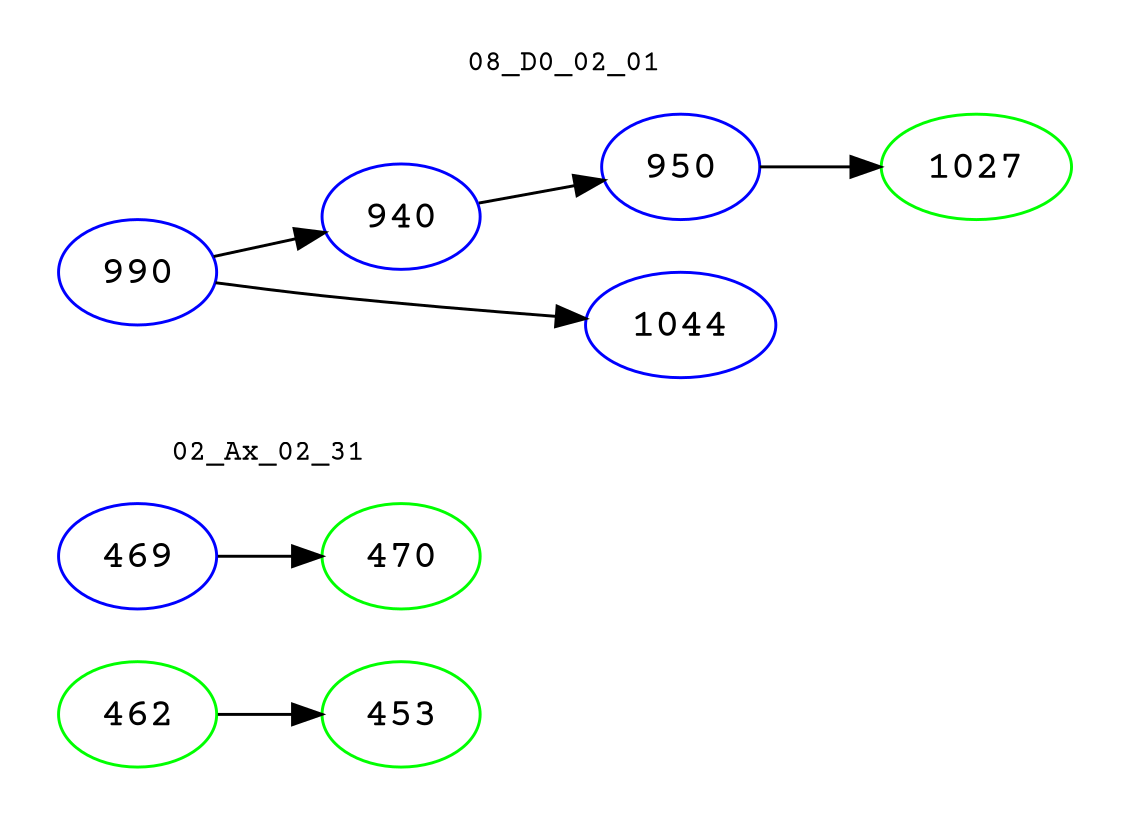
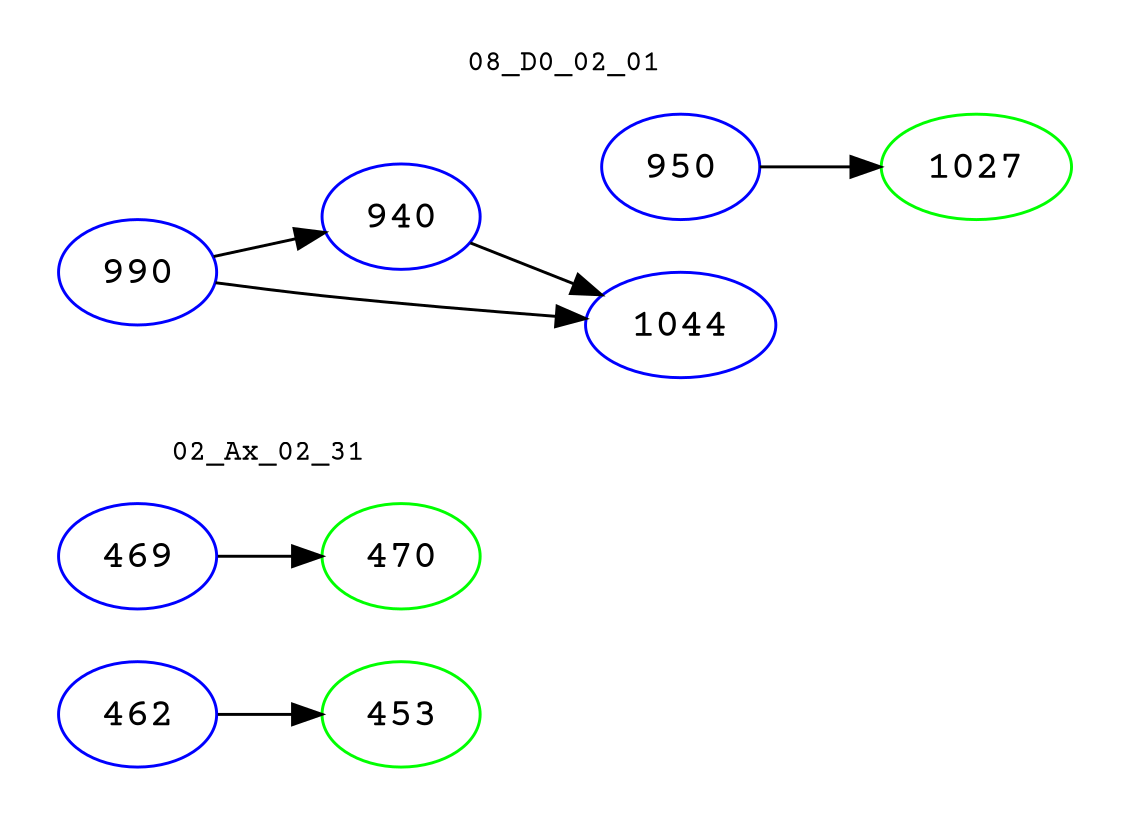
edge "940" -> "950": now "940" -> "1044"
node "462": color green -> blue
